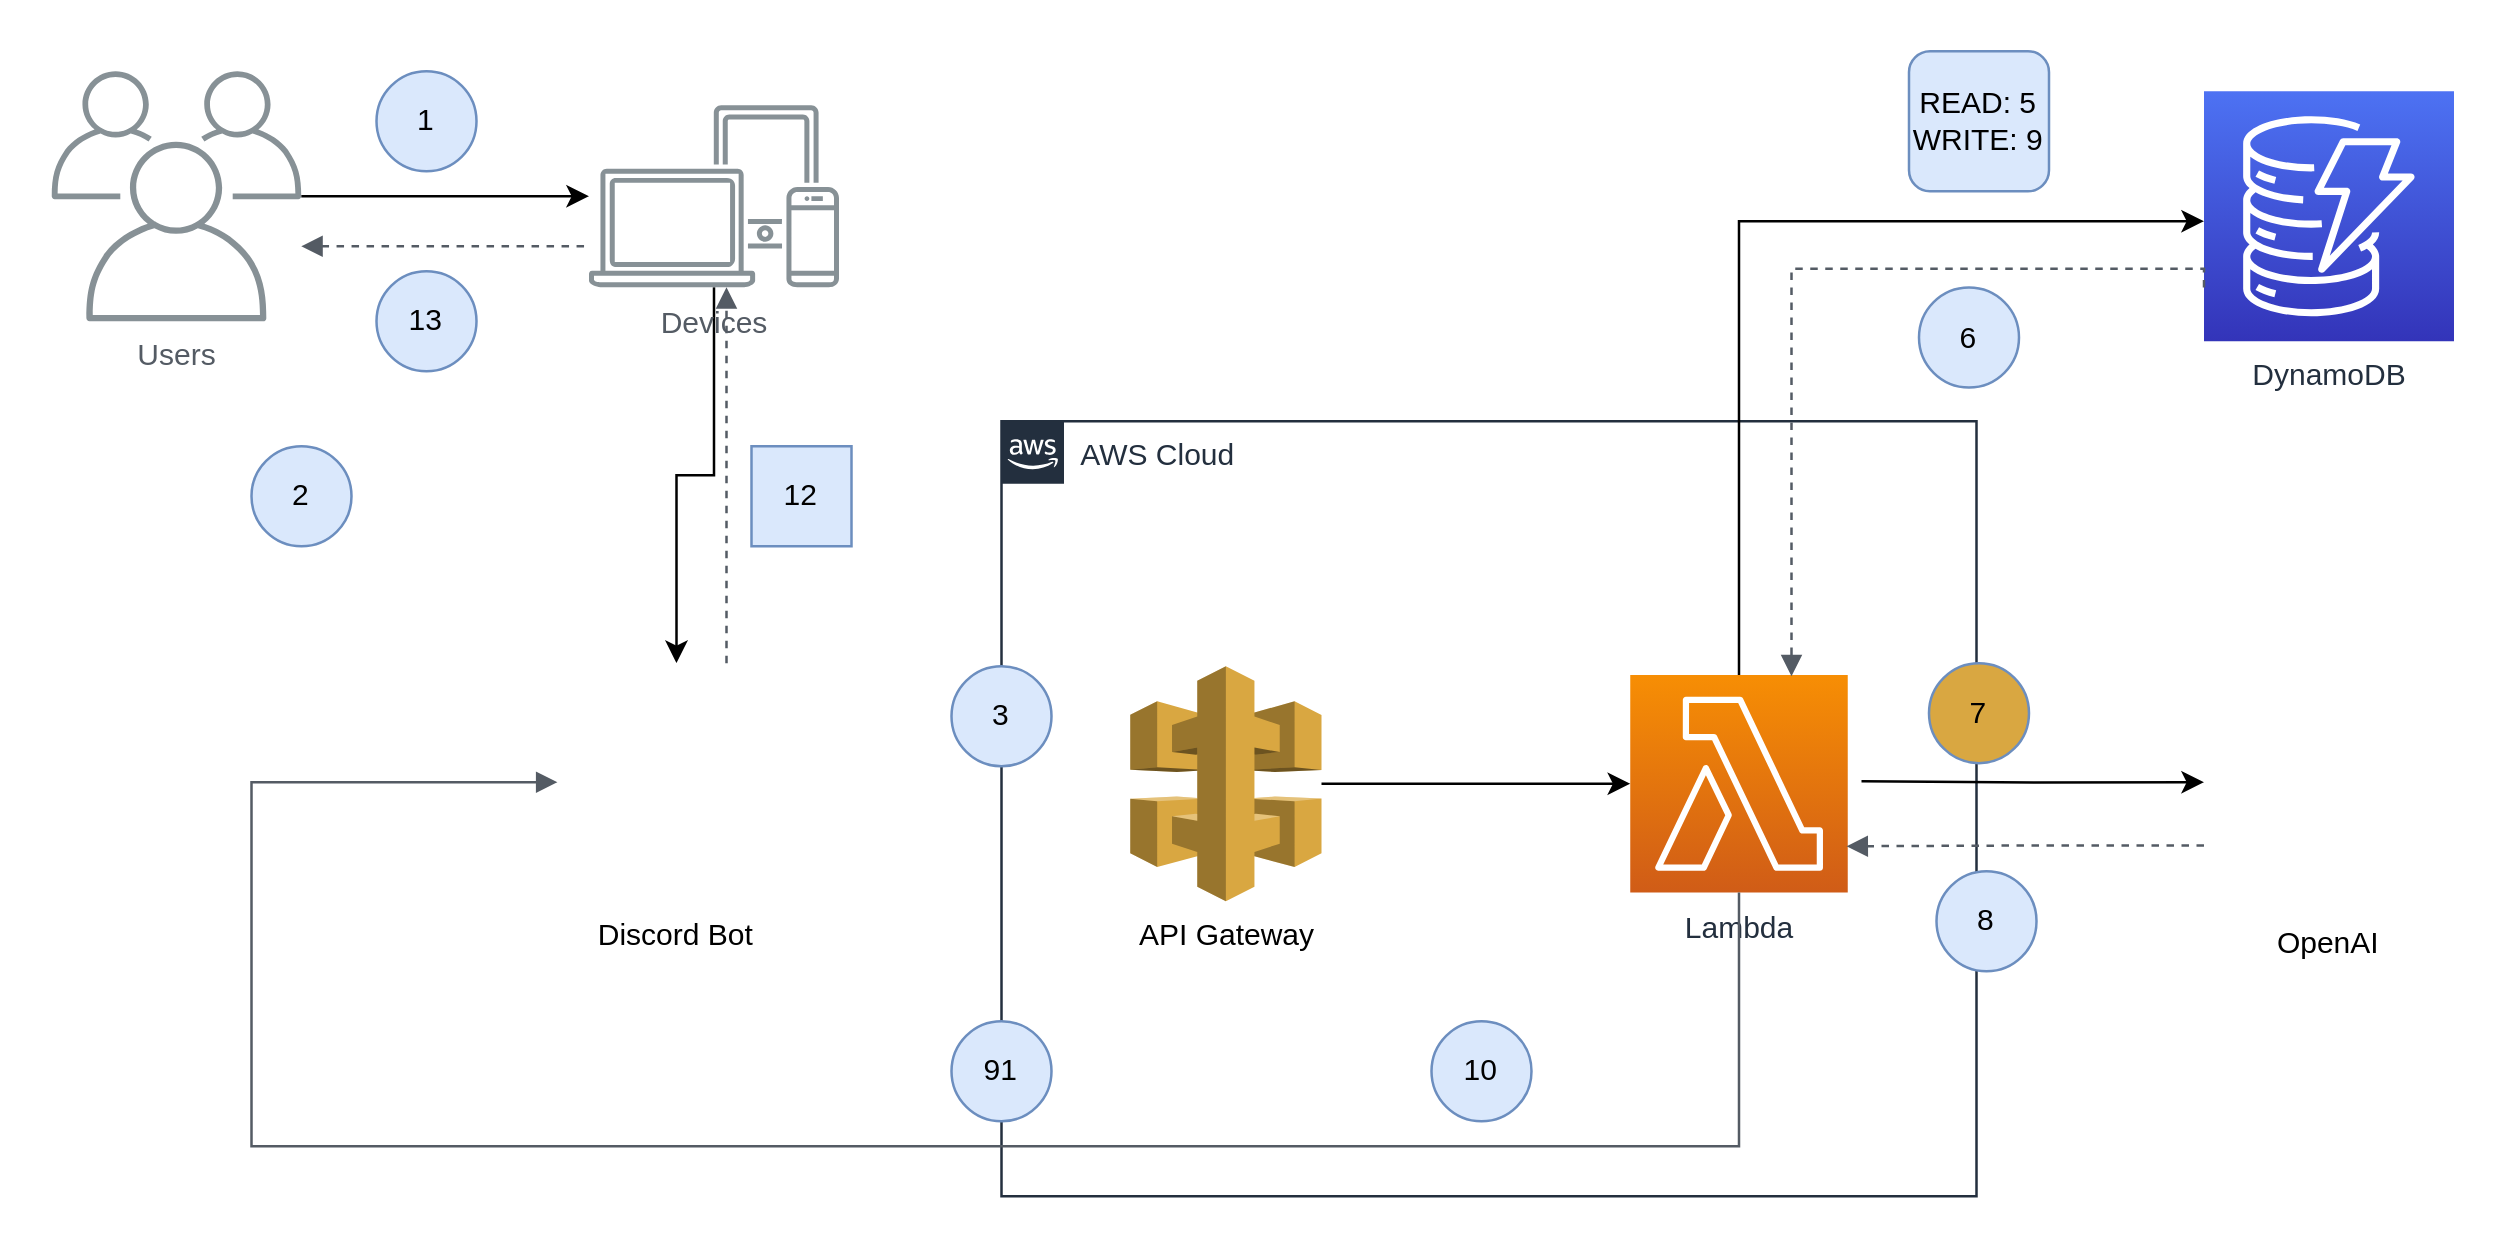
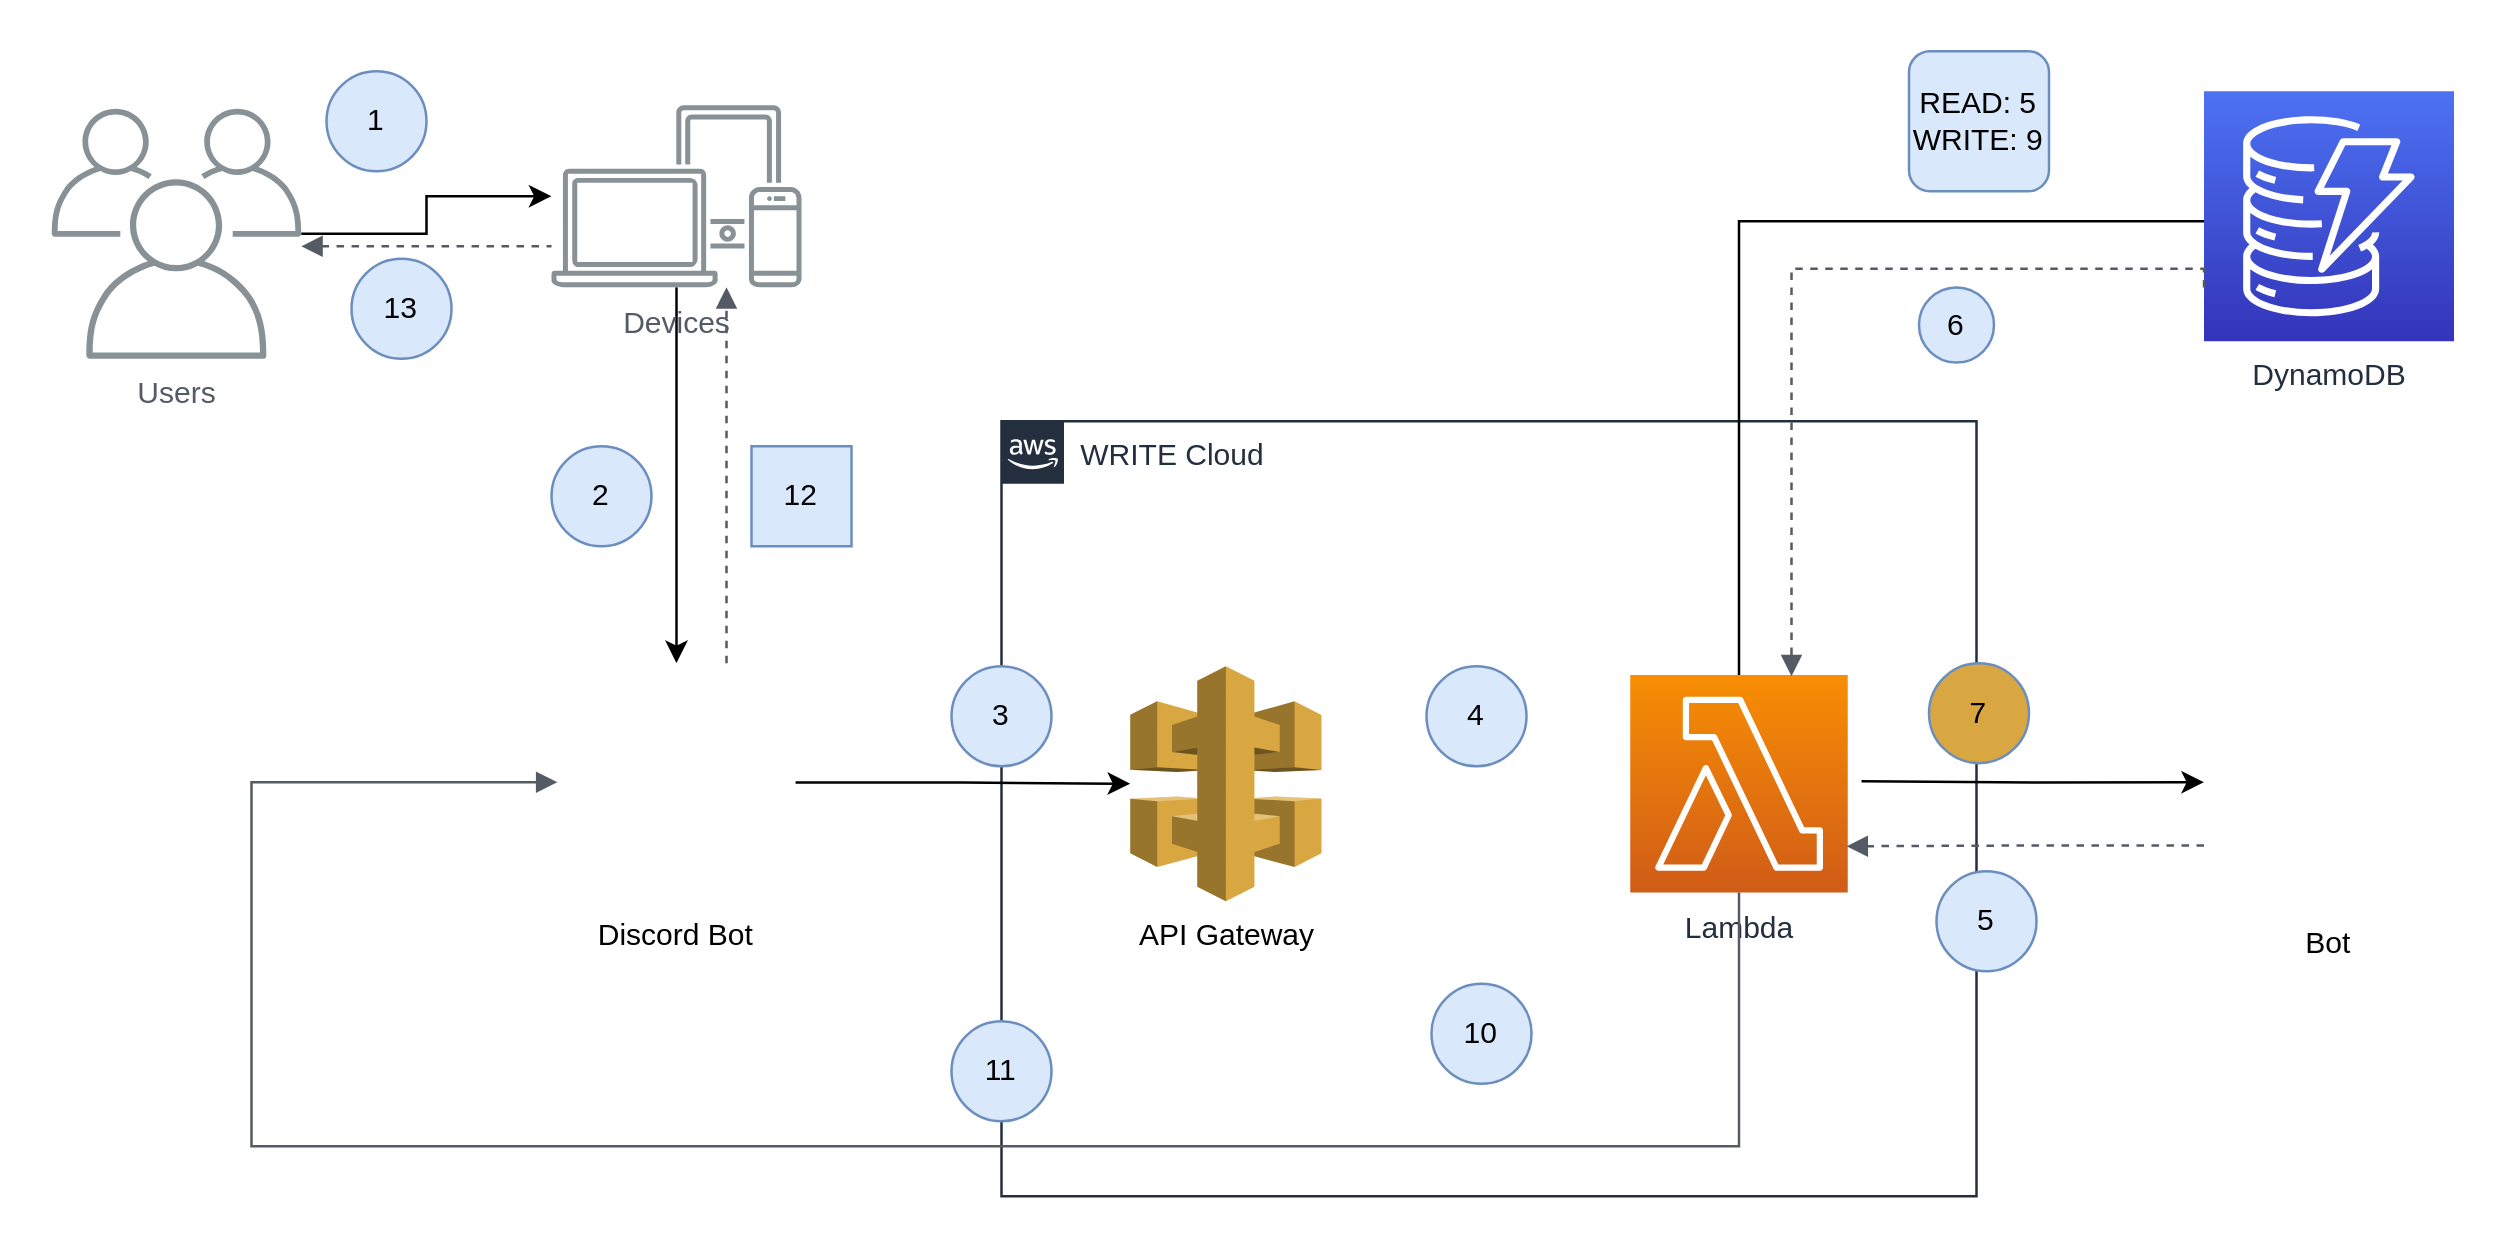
node "1": moved (426, 121) -> (376, 121)
node "Users": moved (176, 196) -> (176, 234)
node "Devices": moved (714, 196) -> (676, 196)
edge "Lambda" -> "DynamoDB": arrowhead classic -> none
node "13": moved (426, 321) -> (401, 309)
node "6": size 100x100 -> 75x75
node "AWS Cloud": label "AWS Cloud" -> "WRITE Cloud"
node "2": moved (301, 496) -> (601, 496)
node "4": added
edge "Discord Bot" -> "API Gateway": added
edge "API Gateway" -> "Lambda": removed
node "8": label "8" -> "5"
node "OpenAI": label "OpenAI" -> "Bot"
node "91": label "91" -> "11"
node "10": moved (1481, 1071) -> (1481, 1034)
